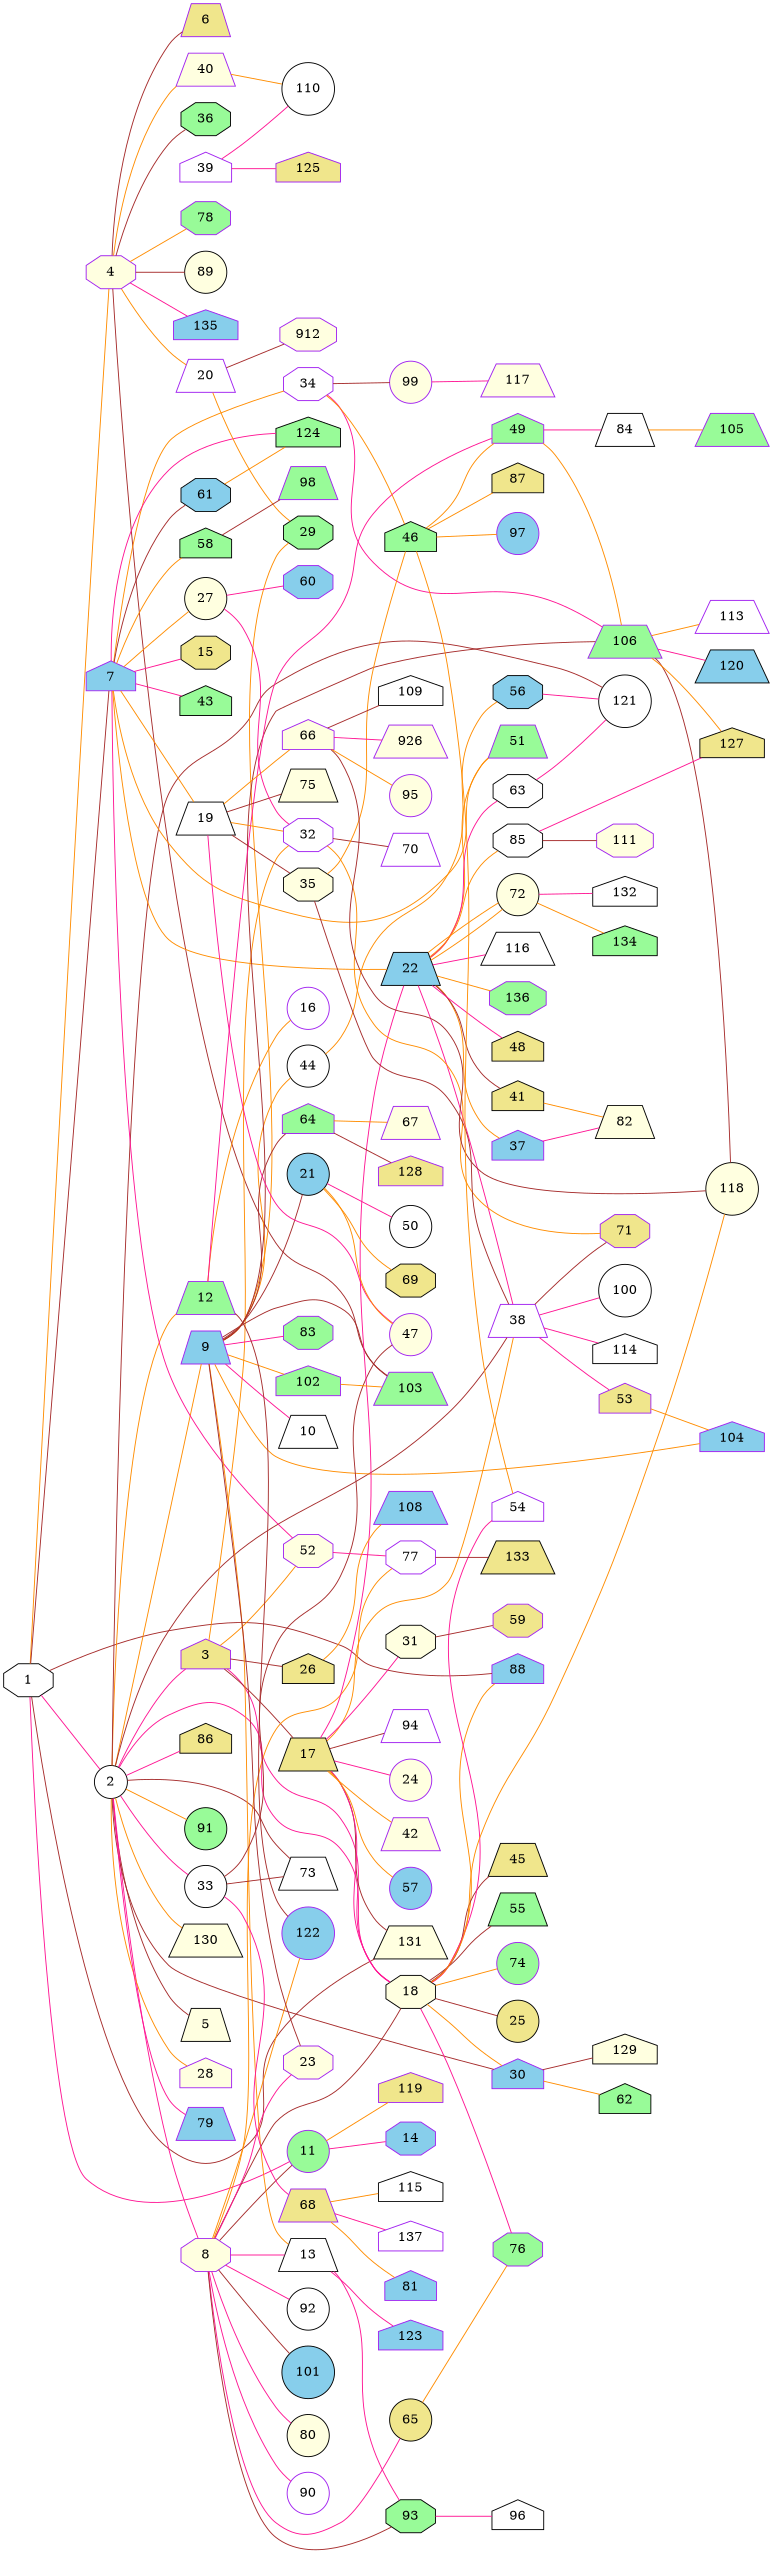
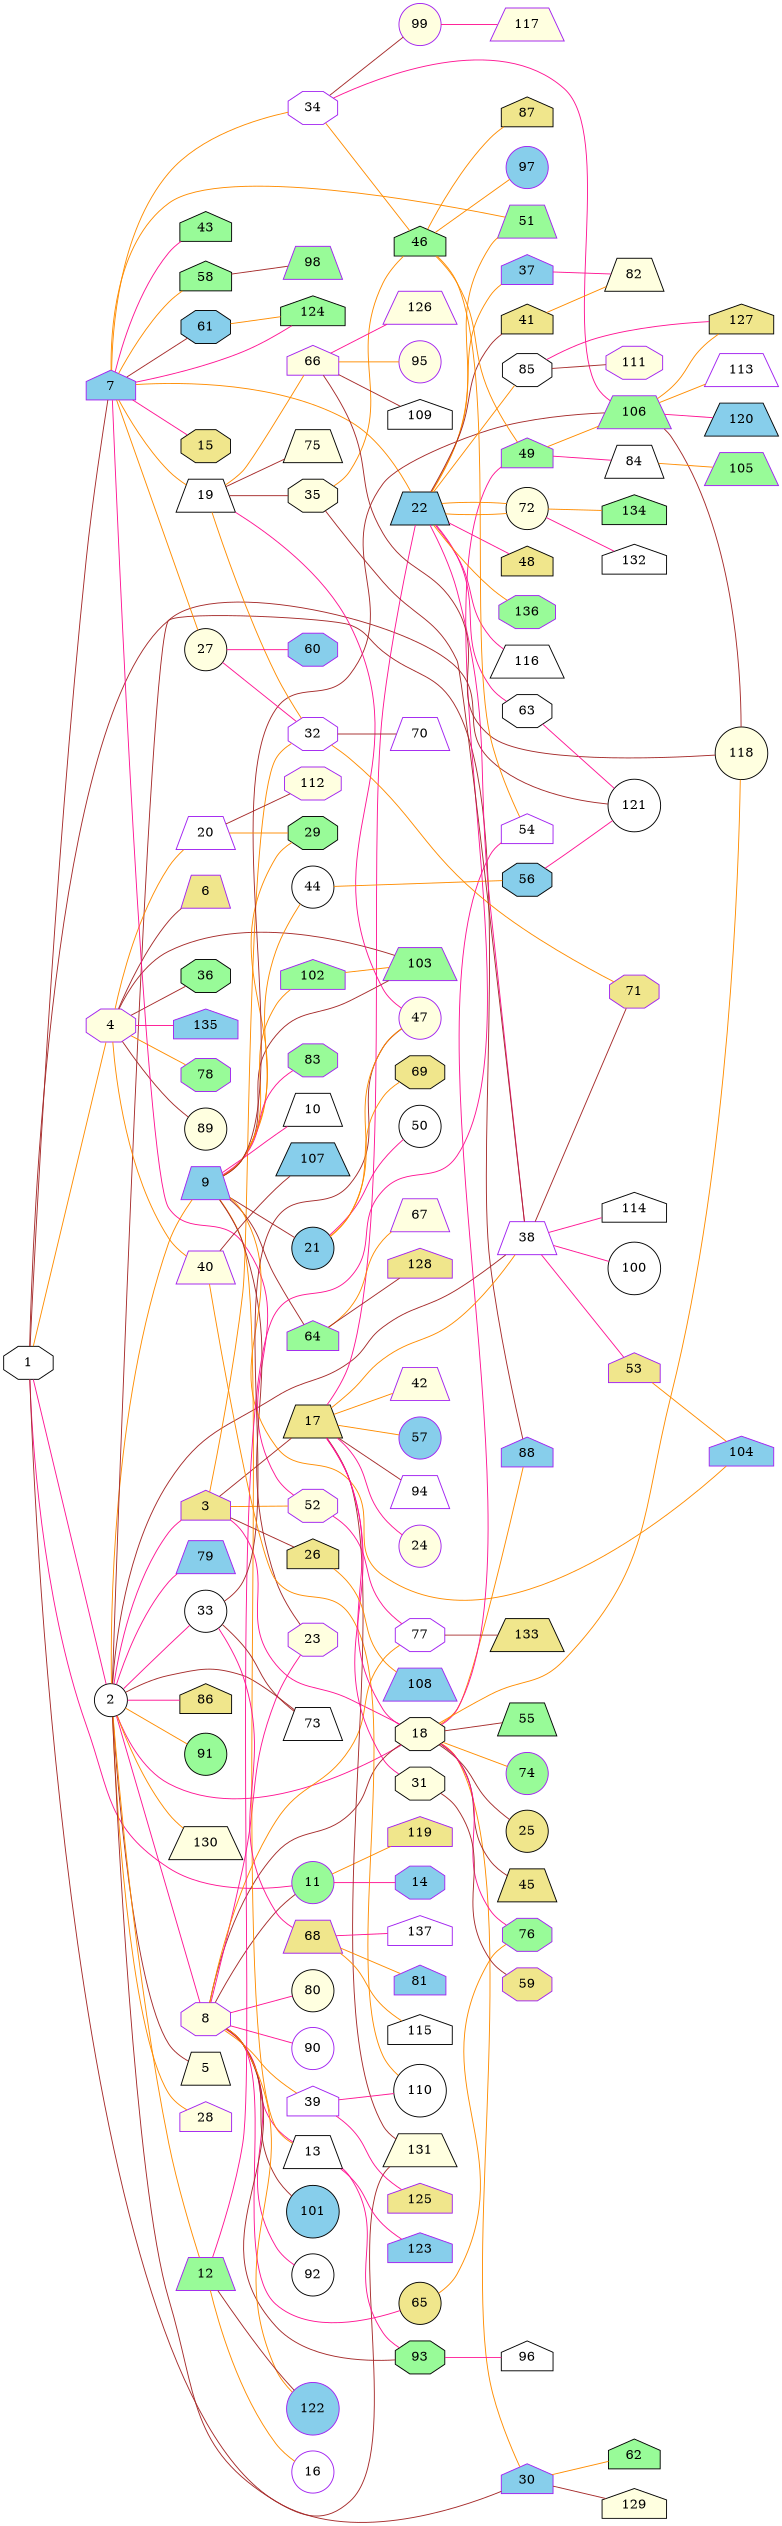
node "912": label "912" -> "112"
node "926": label "926" -> "126"
node "107": added
edge "8" -- "39": added
